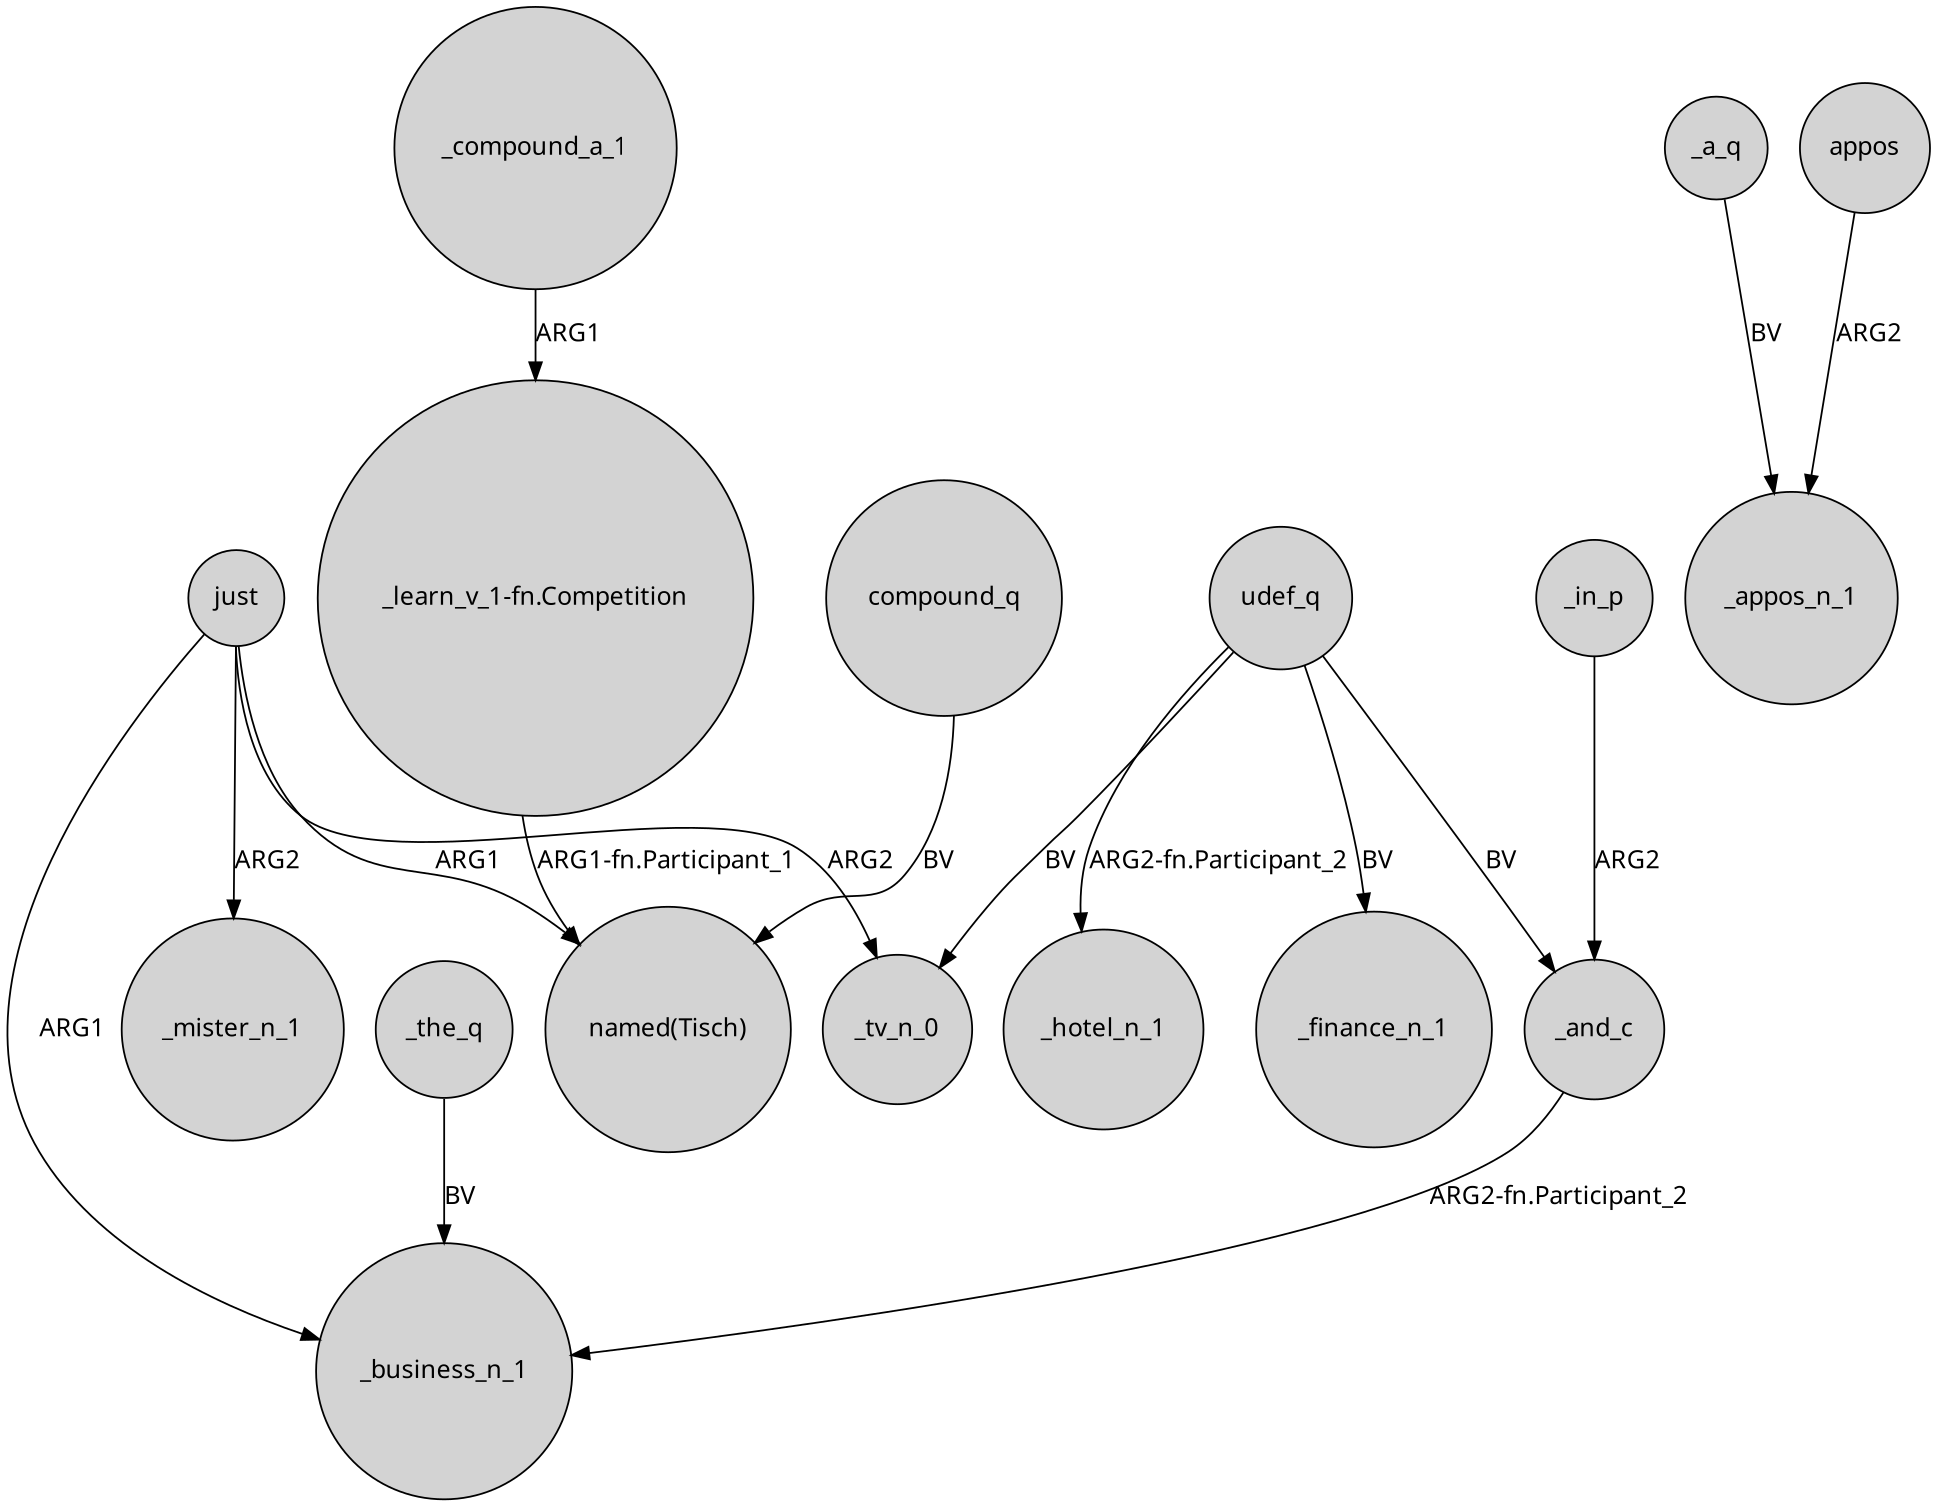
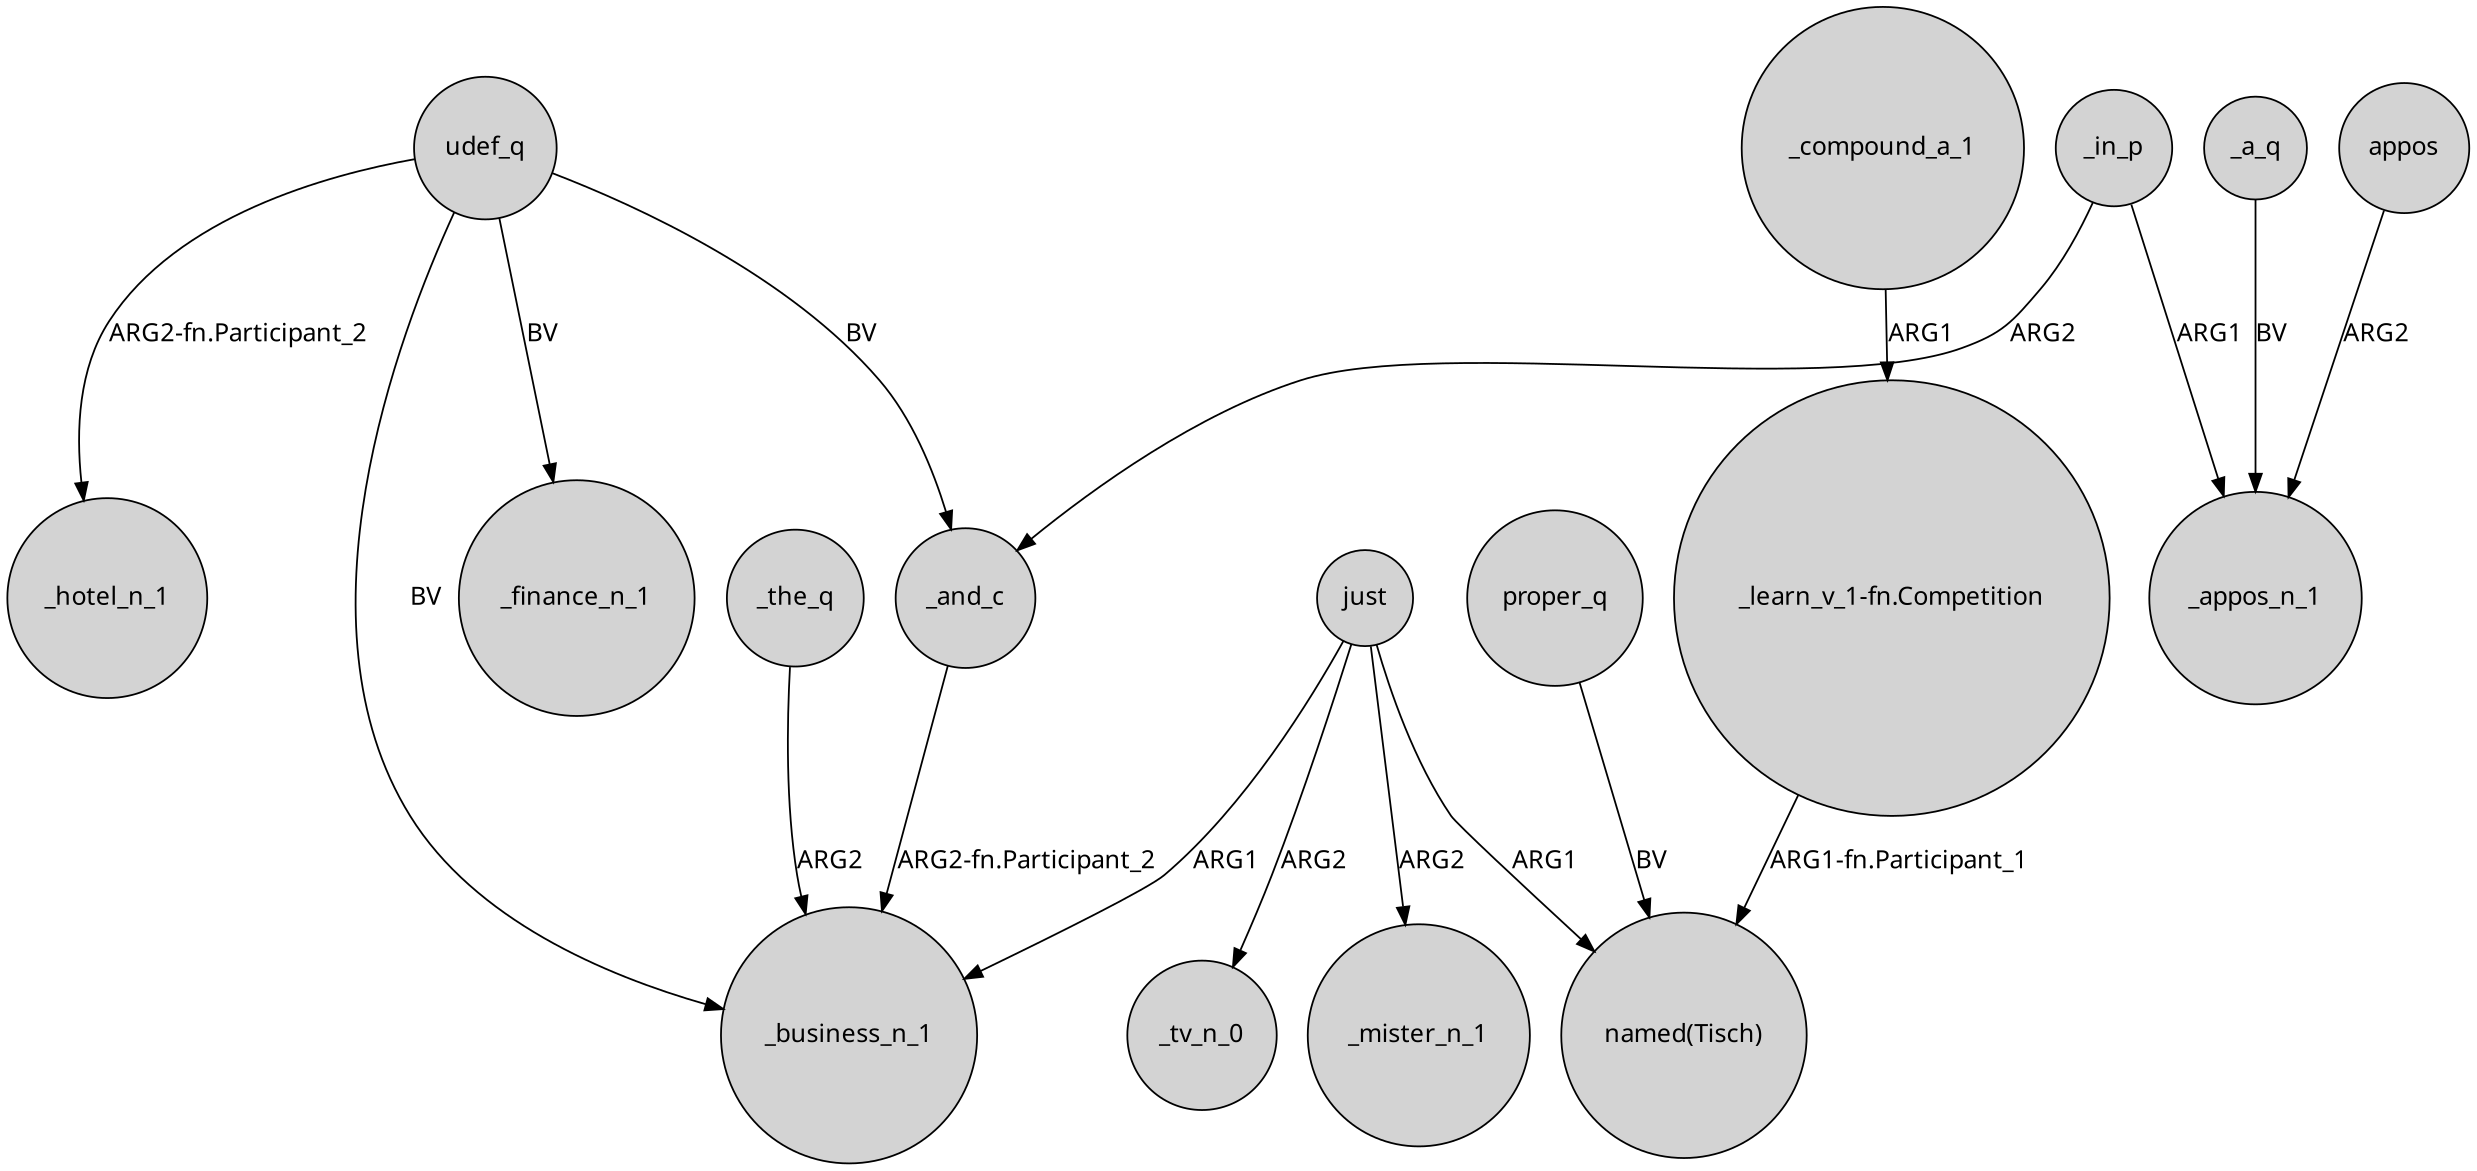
edge "_in_p" -> "_appos_n_1": added, label "ARG1"
node "compound_q": label "compound_q" -> "proper_q"
edge "udef_q" -> "_tv_n_0": now "udef_q" -> "_business_n_1"
edge "_the_q" -> "_business_n_1": label "BV" -> "ARG2"
